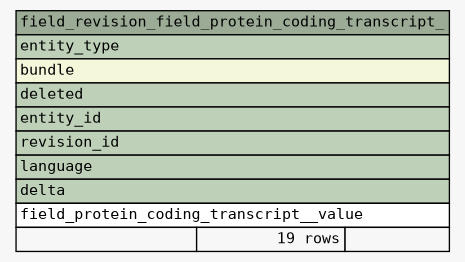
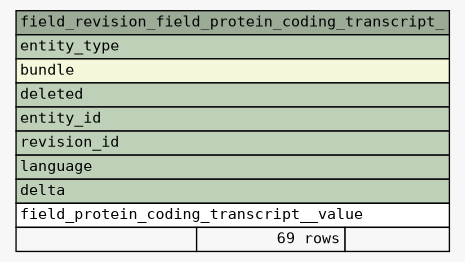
node "field_revision_field_protein_coding_transcript_": text "19 rows" -> "69 rows"
